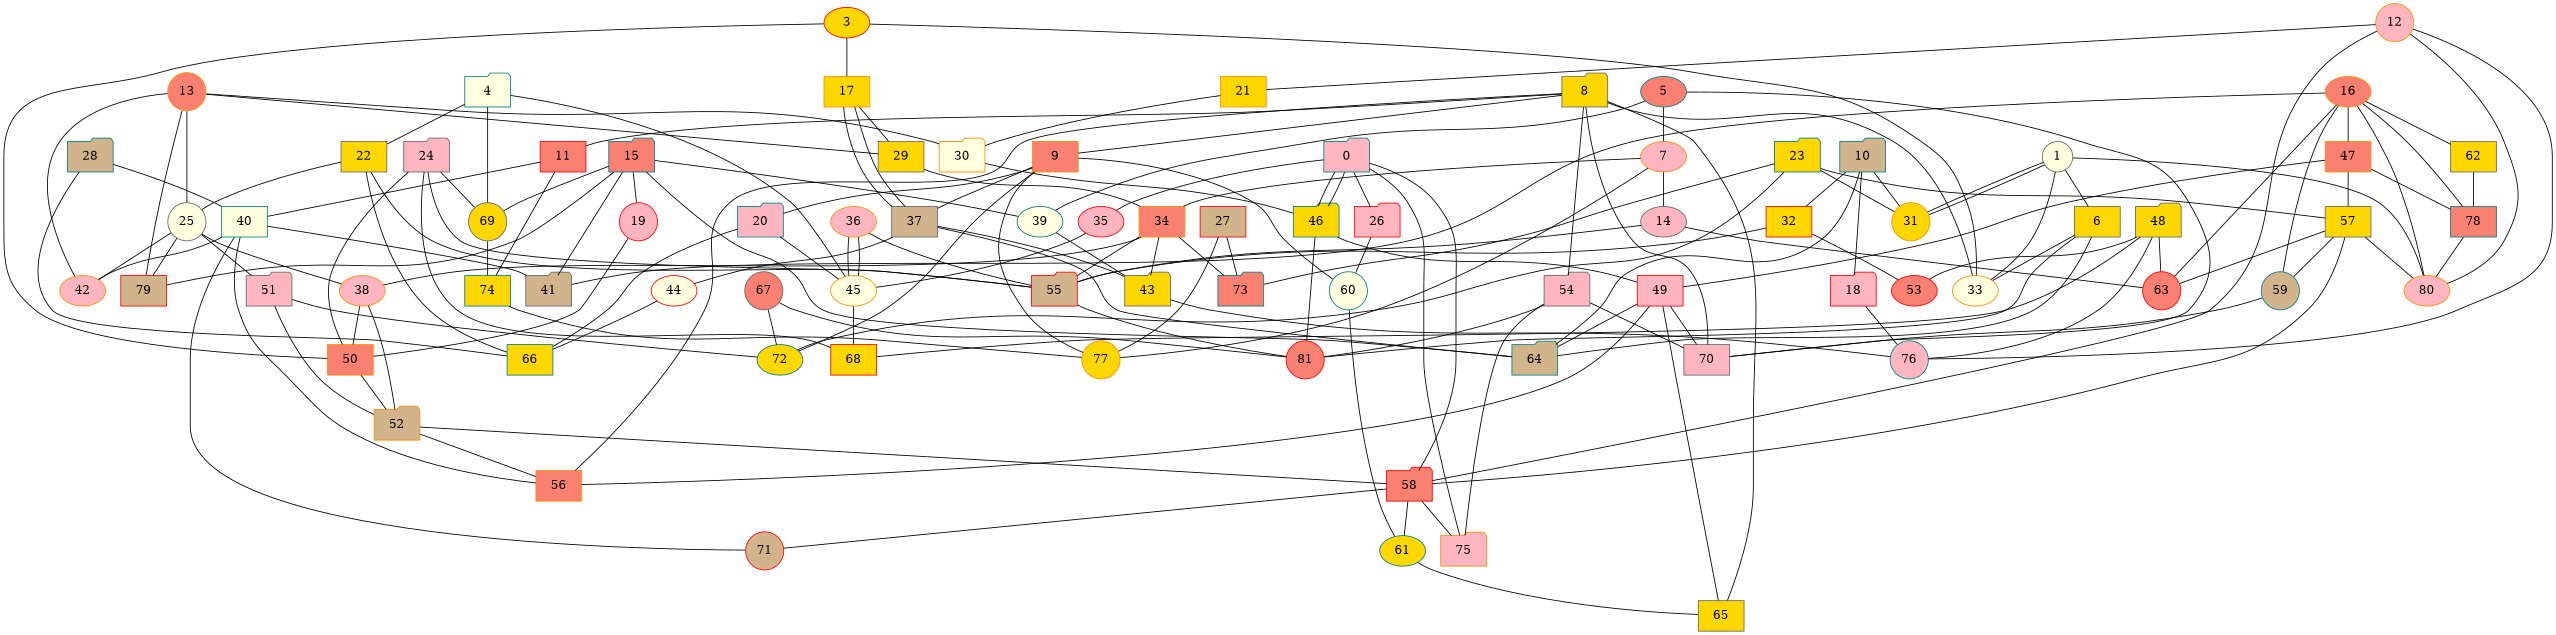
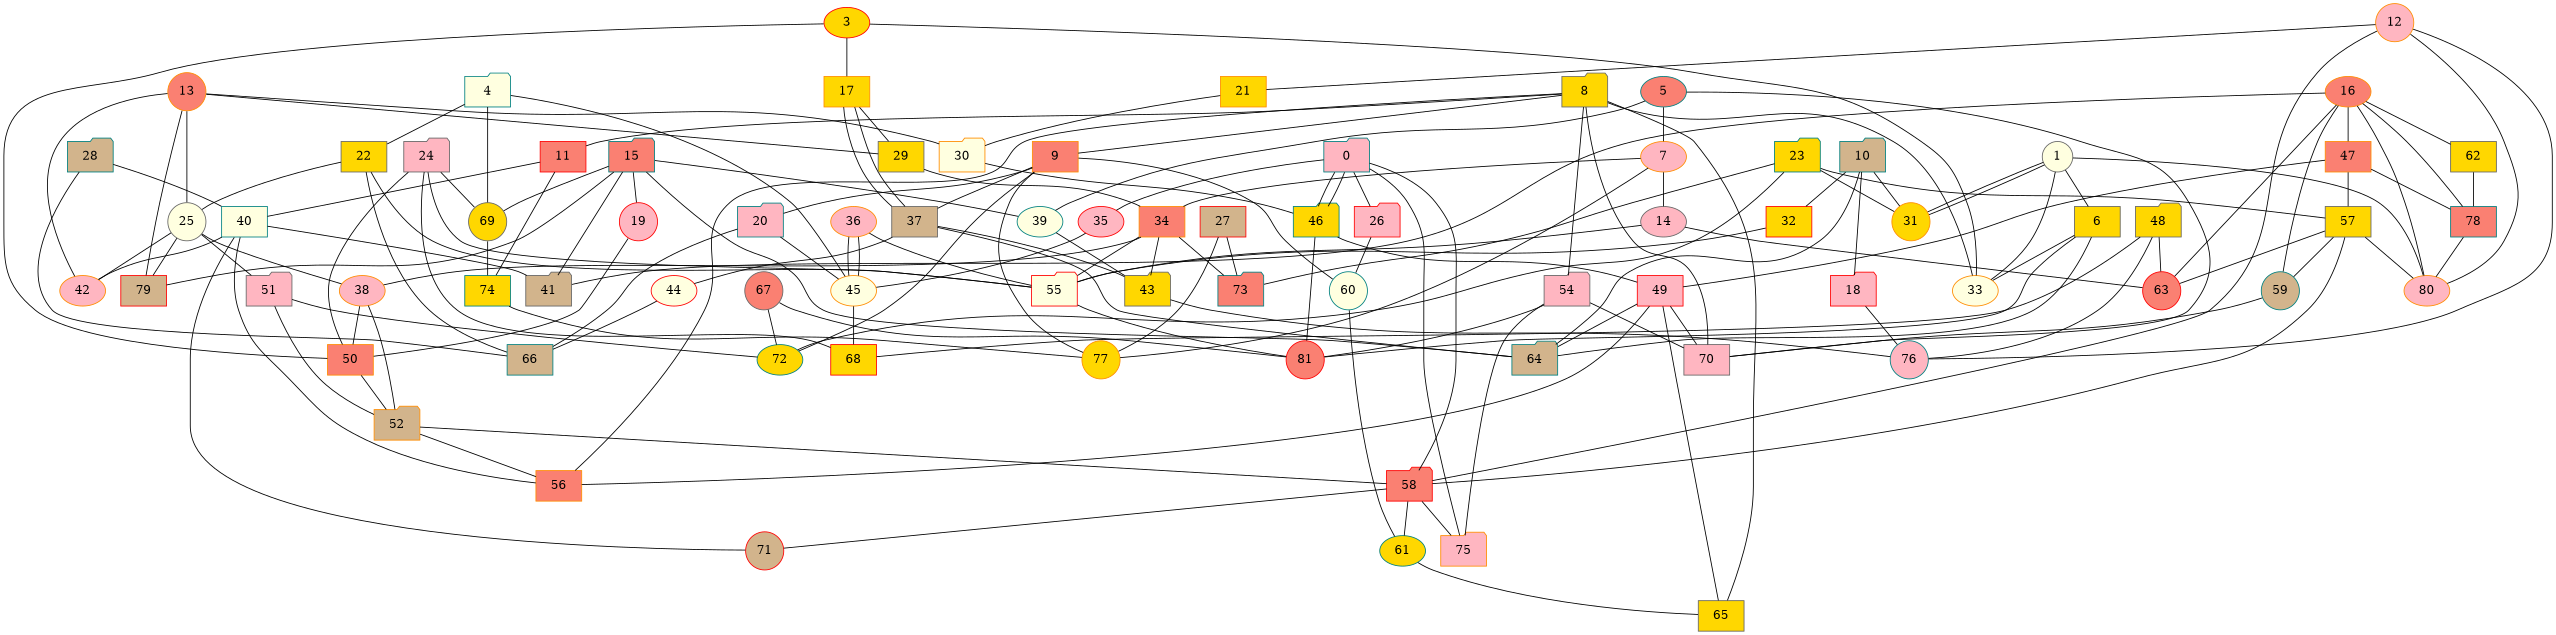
node "55": fillcolor tan -> lightyellow
node "53": removed
node "66": fillcolor gold -> tan
